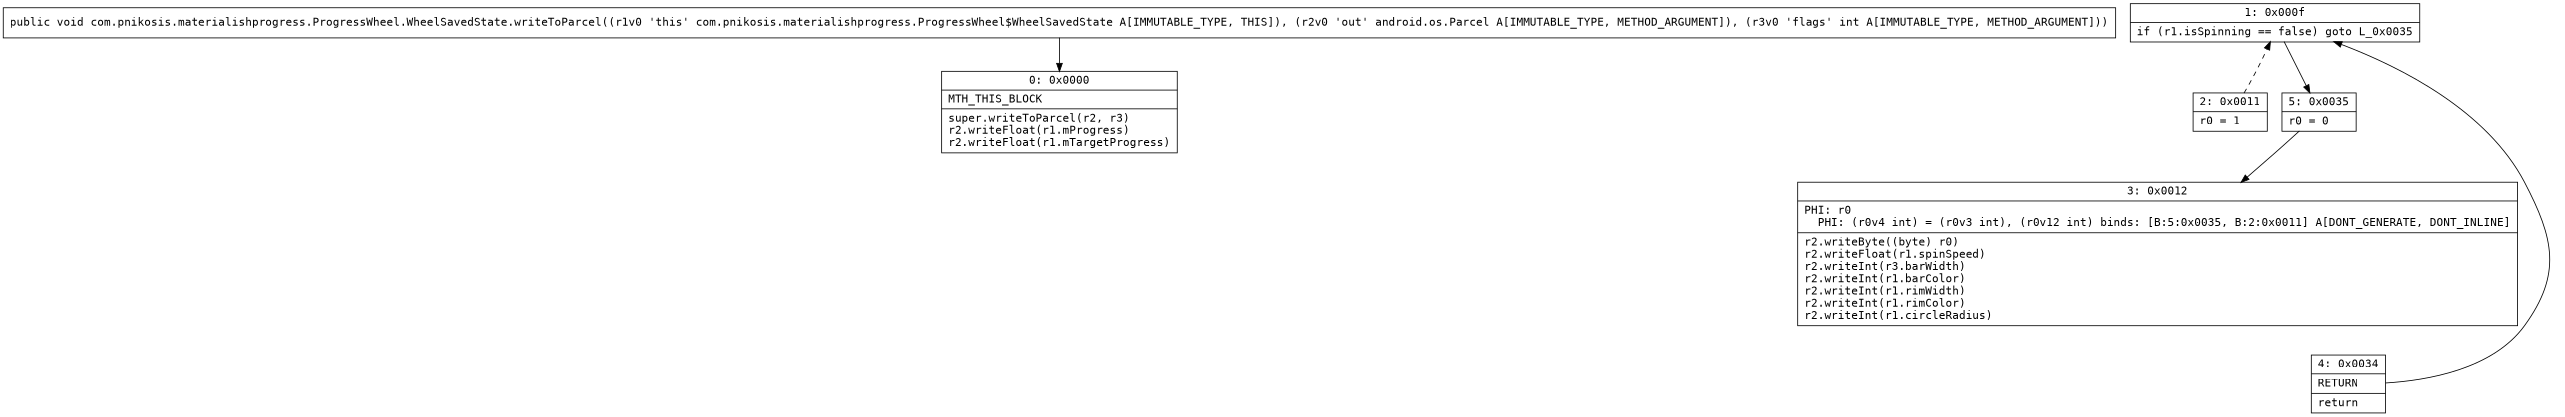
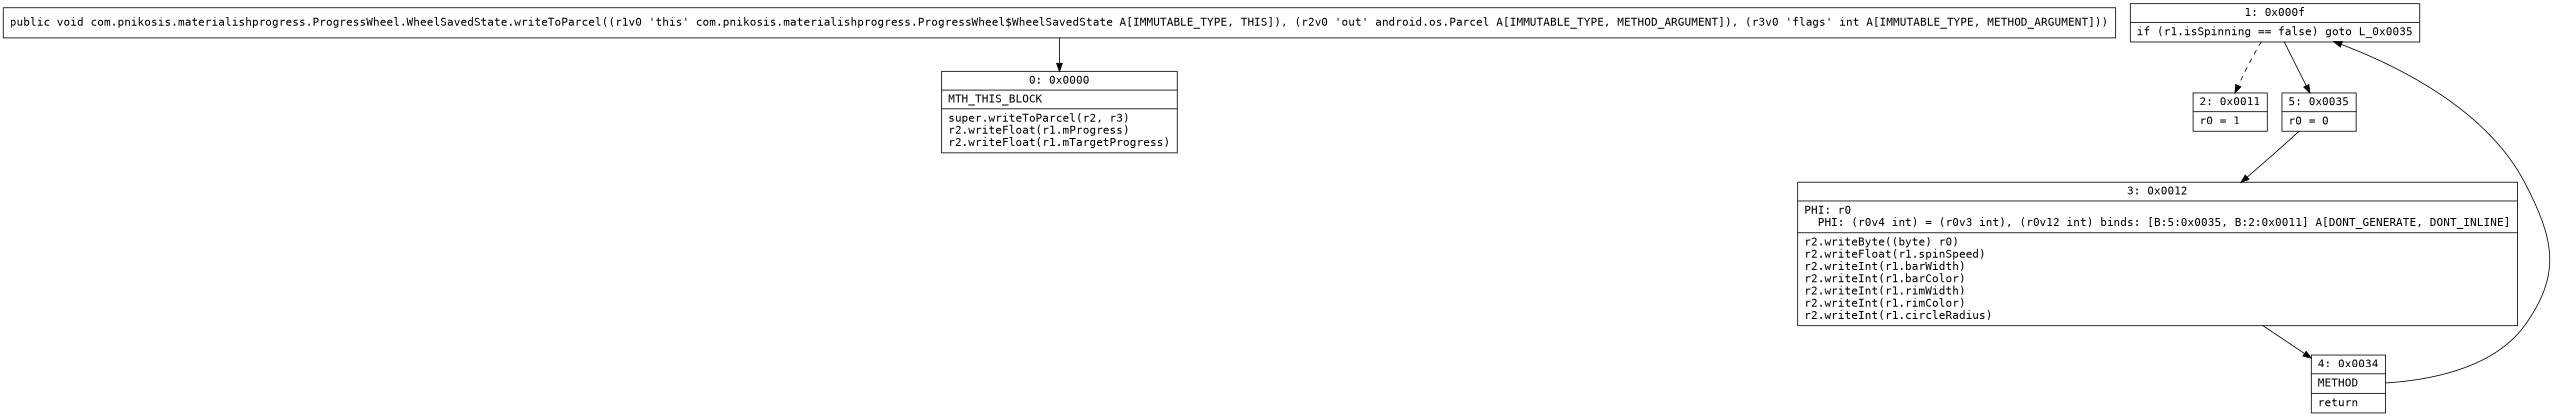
edge "2: 0x0011" -> "1: 0x000f": reversed
node "3: 0x0012": text "r2.writeInt(r3.barWidth)" -> "r2.writeInt(r1.barWidth)"
edge "3: 0x0012" -> "4: 0x0034": added
node "4: 0x0034": text "RETURN" -> "METHOD"
